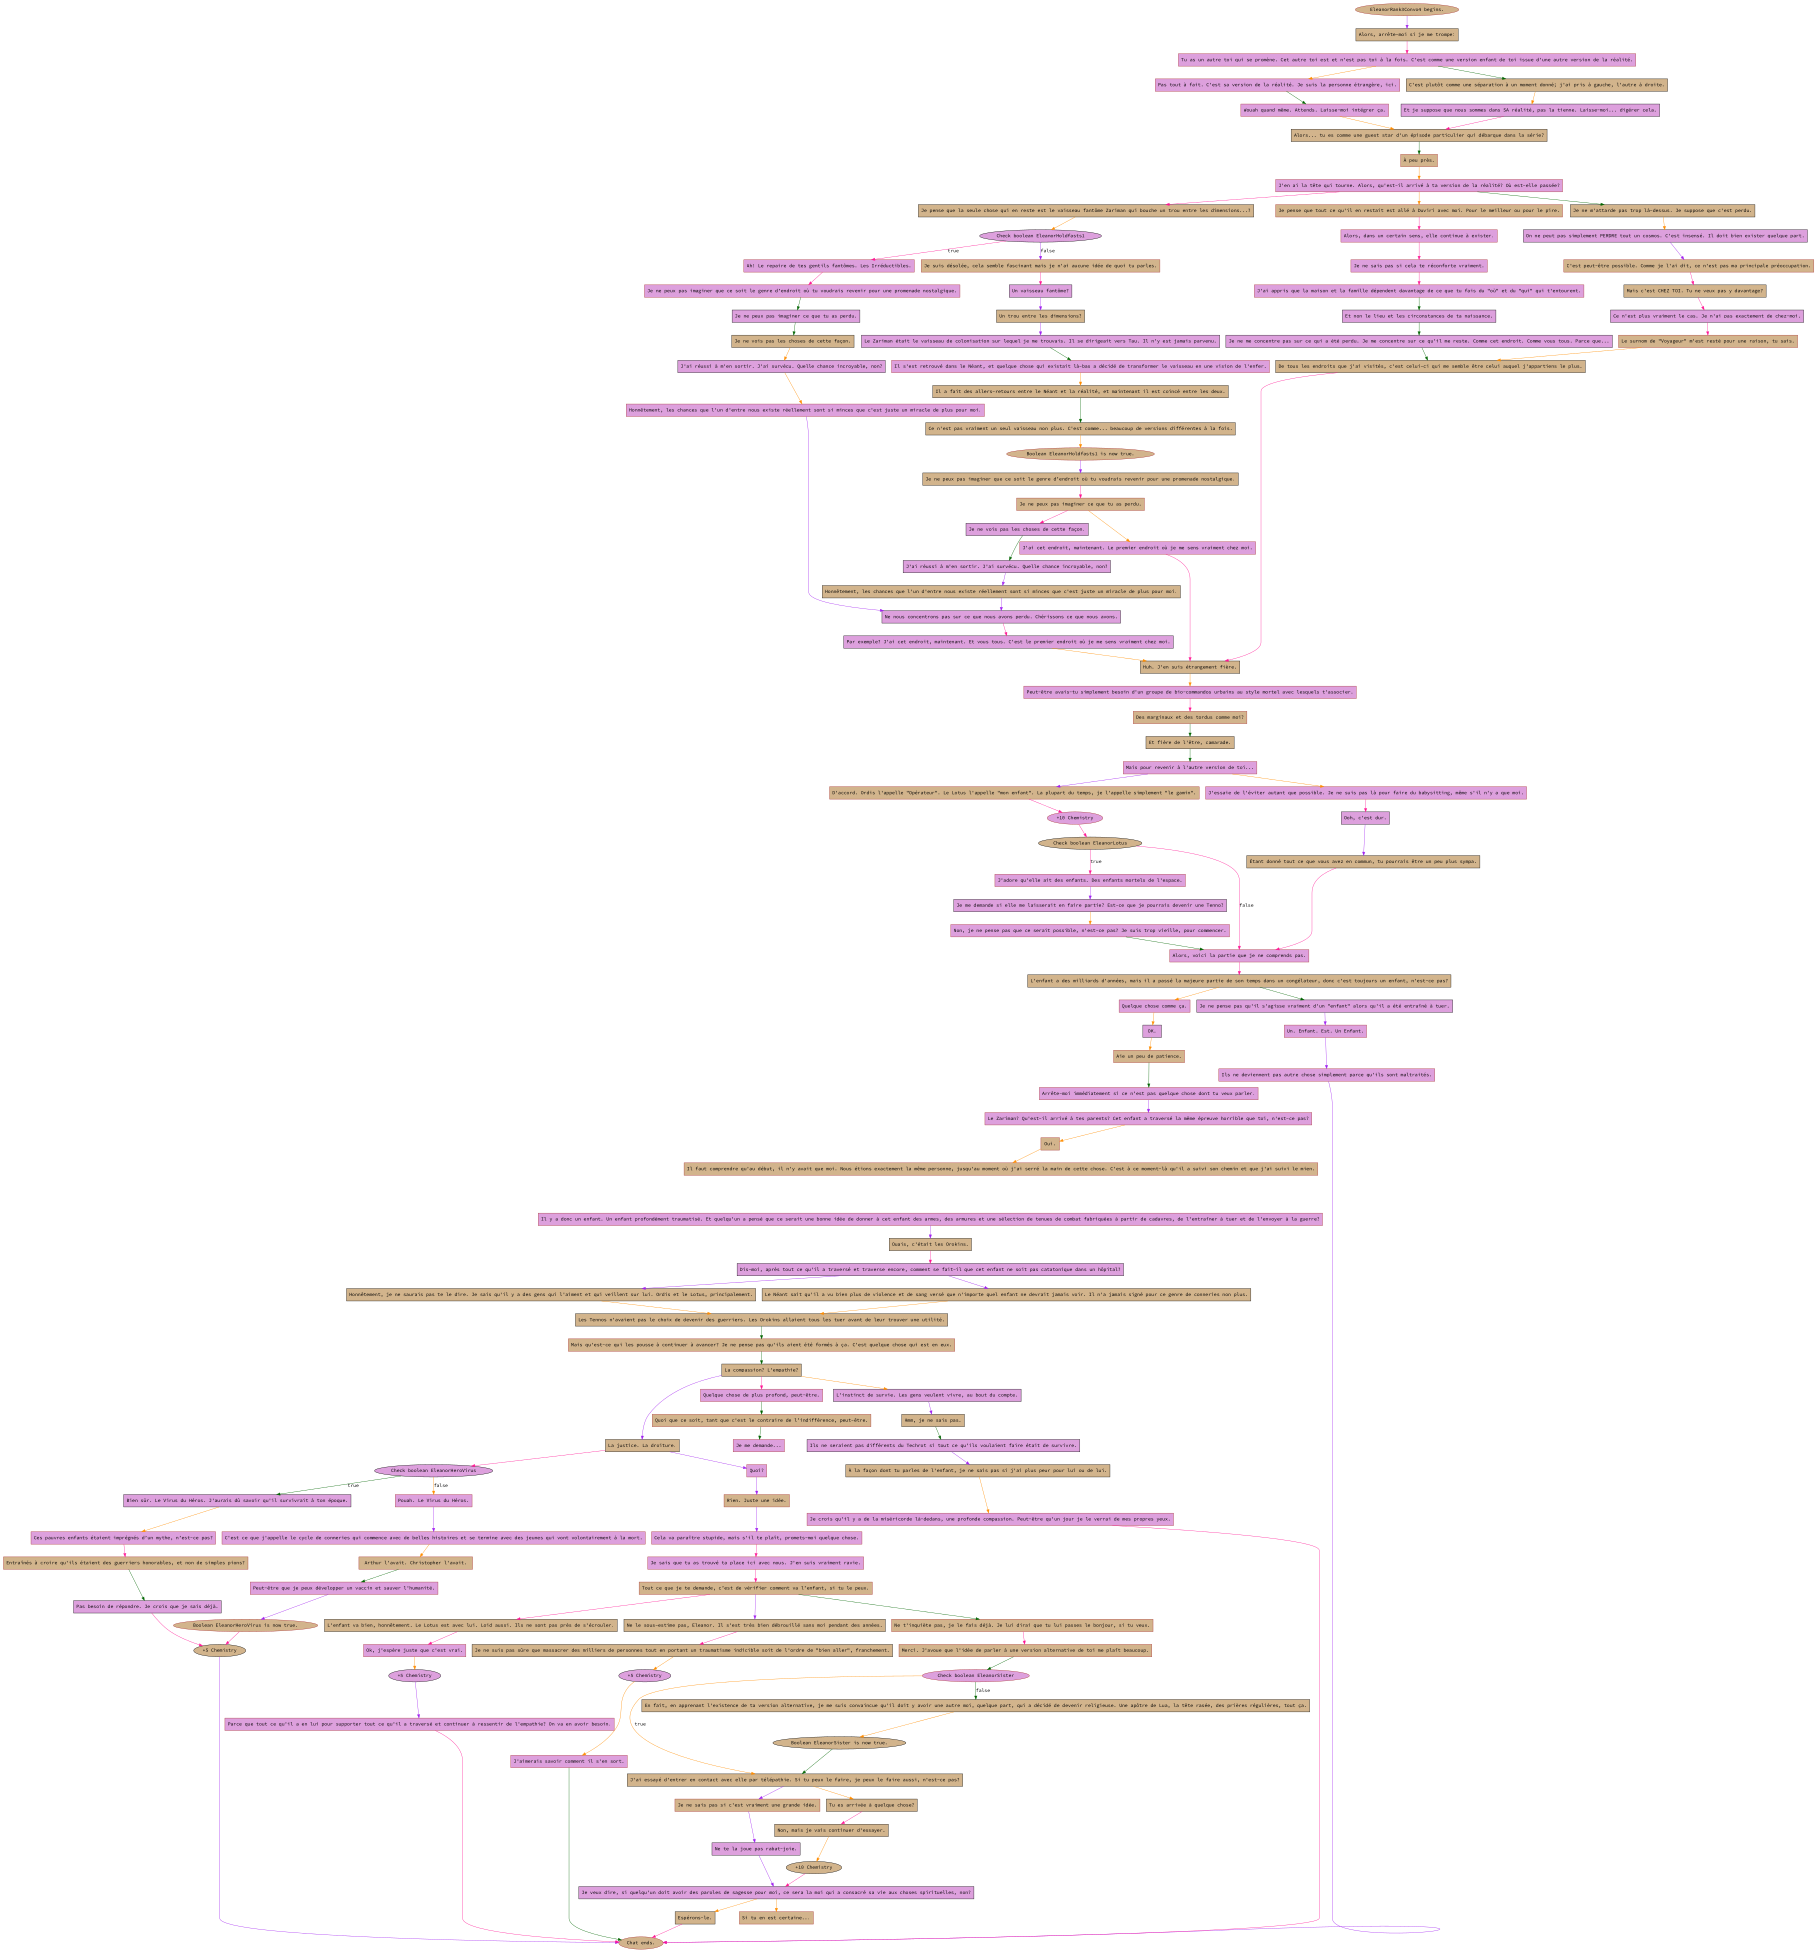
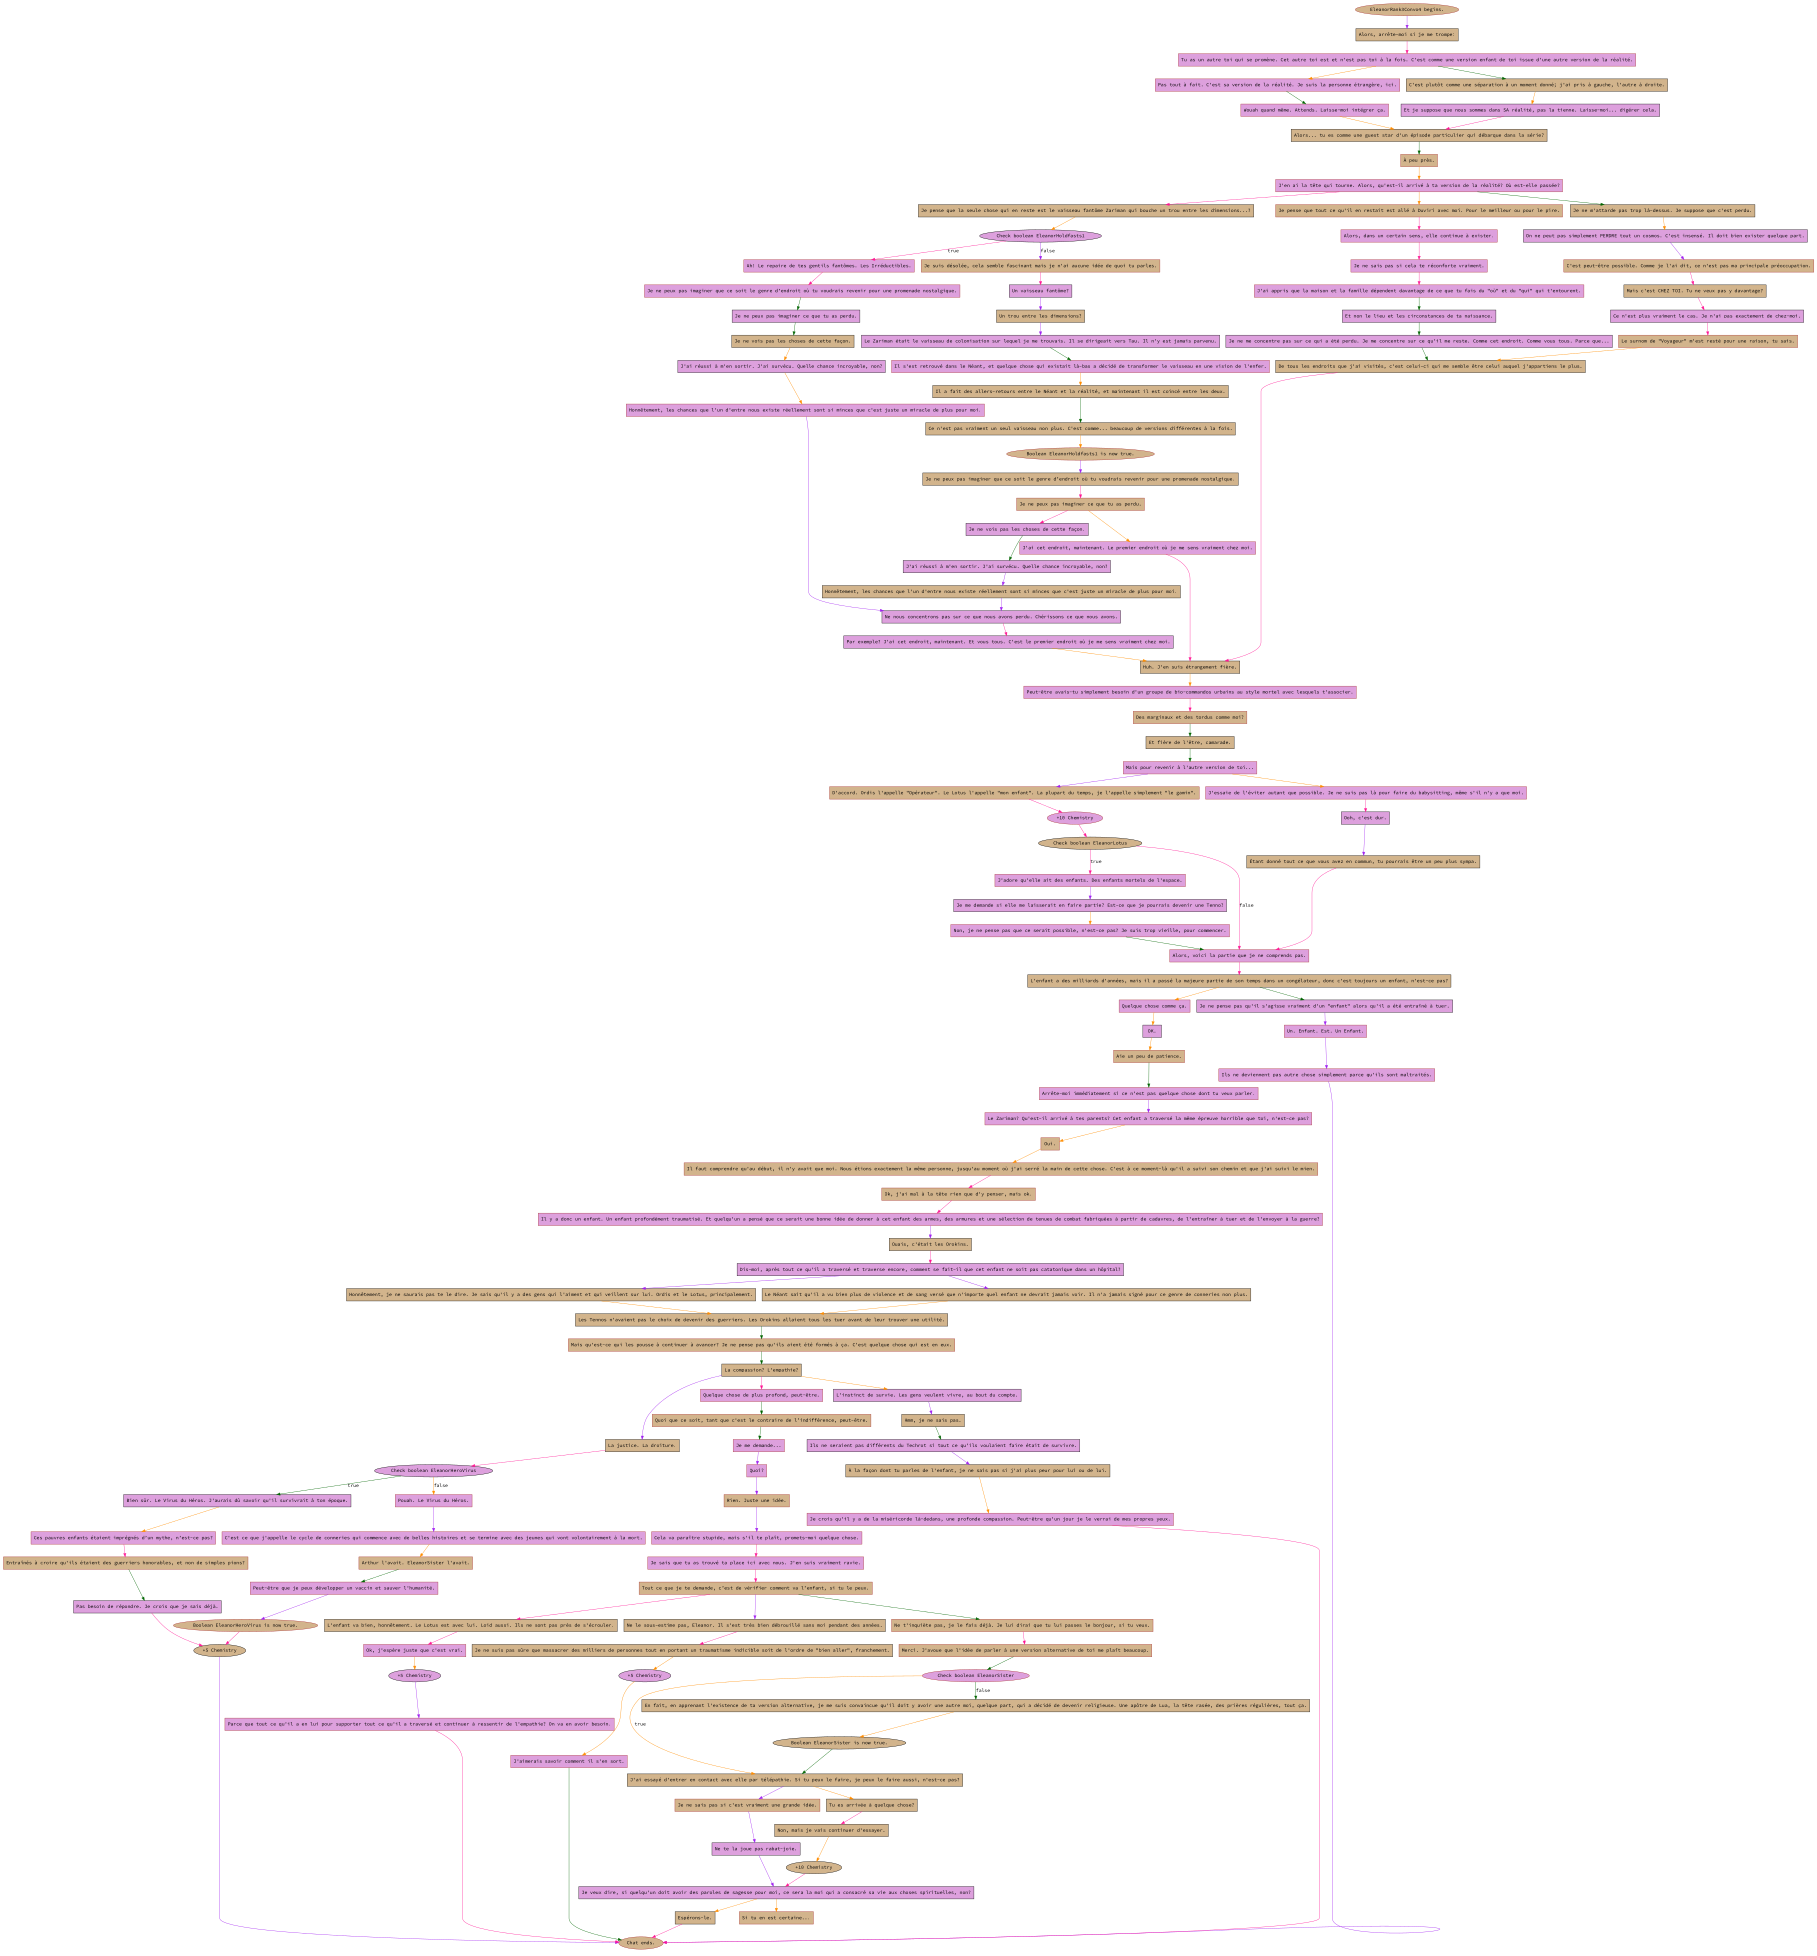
node "Ok, j'ai mal à la tête rien que d'y penser, mais ok.": added
edge "La justice. La droiture." -> "Quoi?": now "Je me demande..." -> "Quoi?"
node "Arthur l'avait. Christopher l'avait.": label "Arthur l'avait. Christopher l'avait." -> "Arthur l'avait. EleanorSister l'avait."
